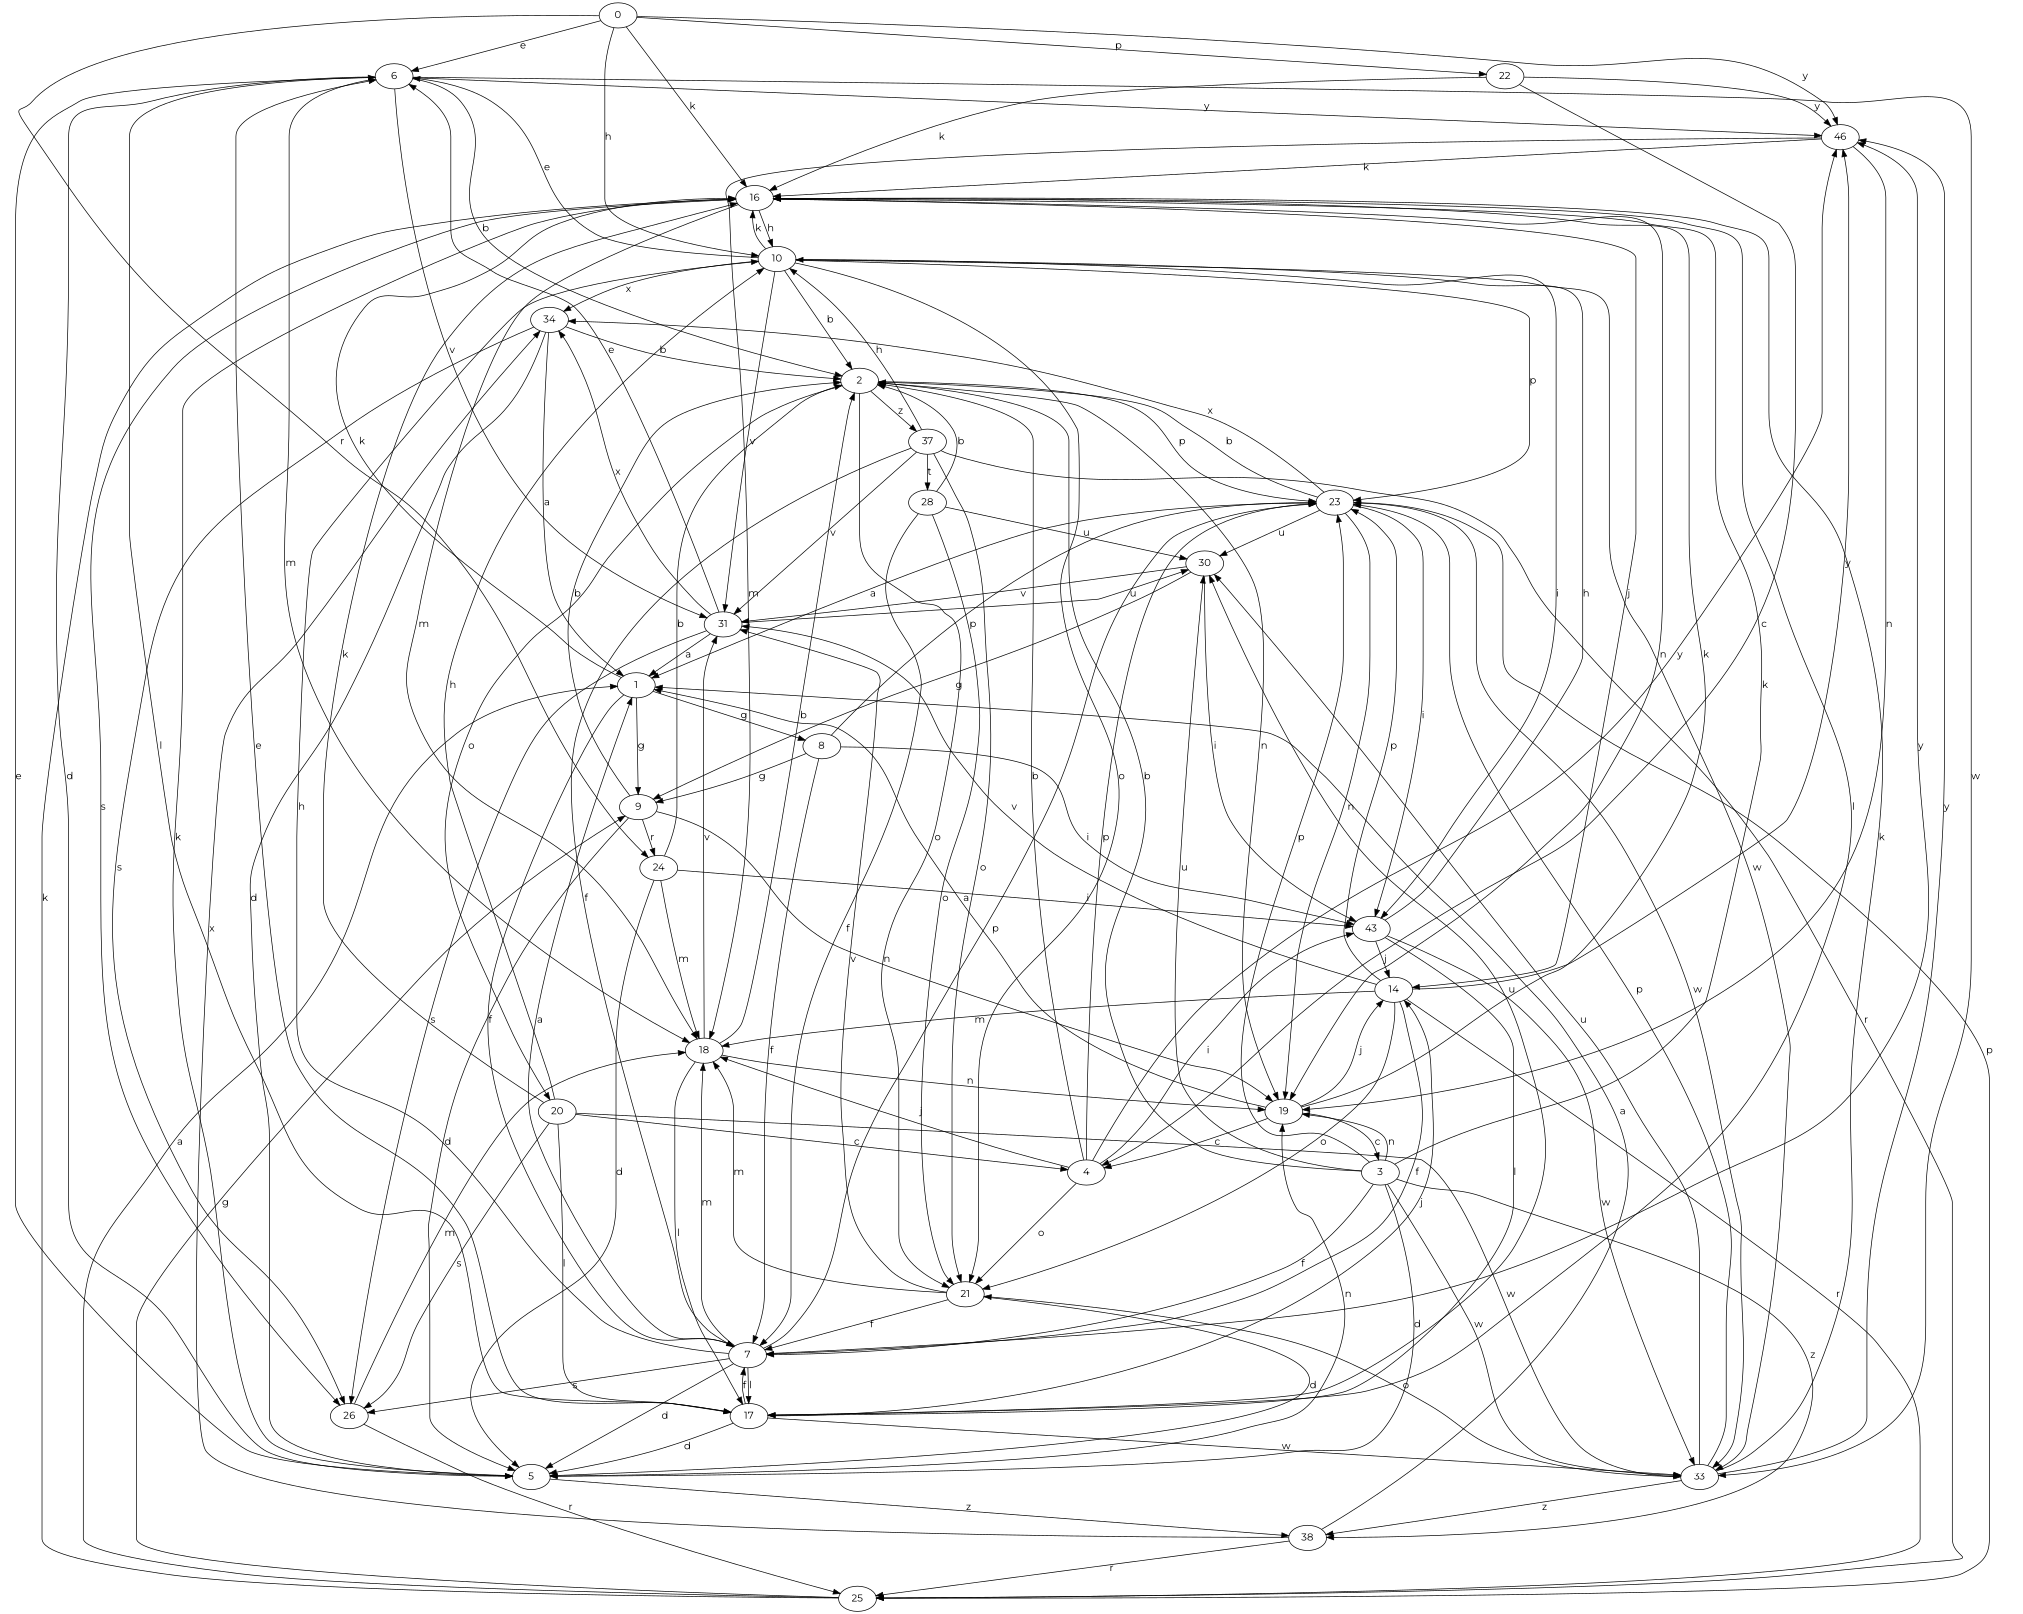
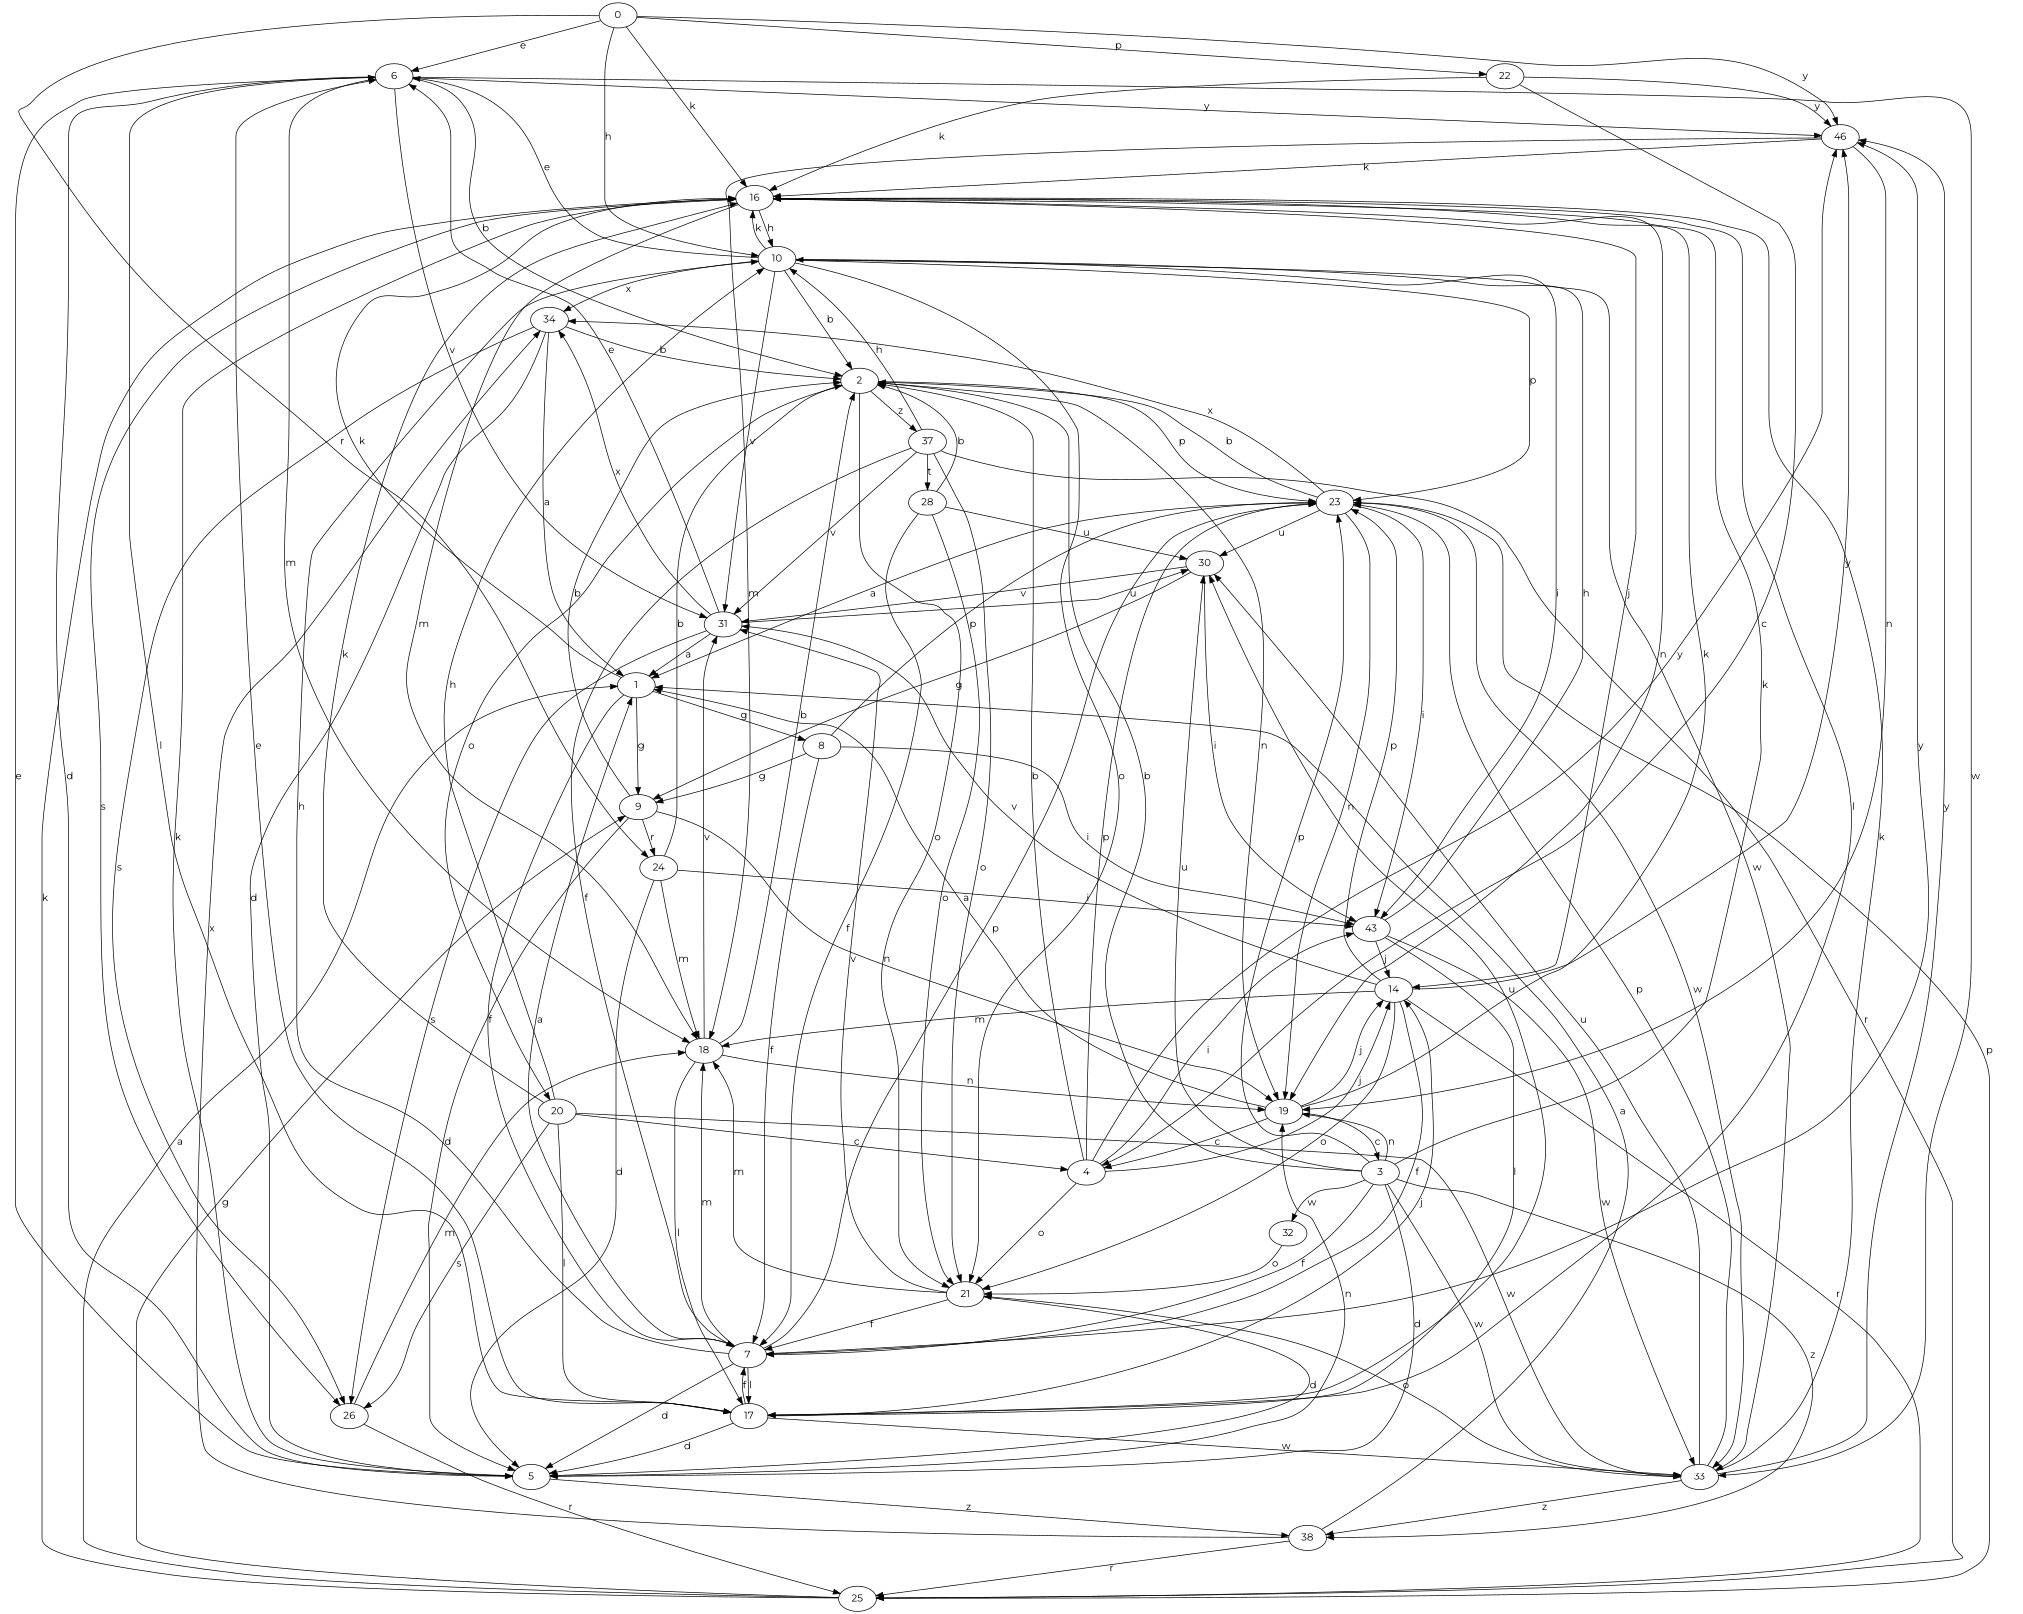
edge "4" -> "18": now "4" -> "14"
node "32": added
edge "7" -> "26": removed, label "s"
